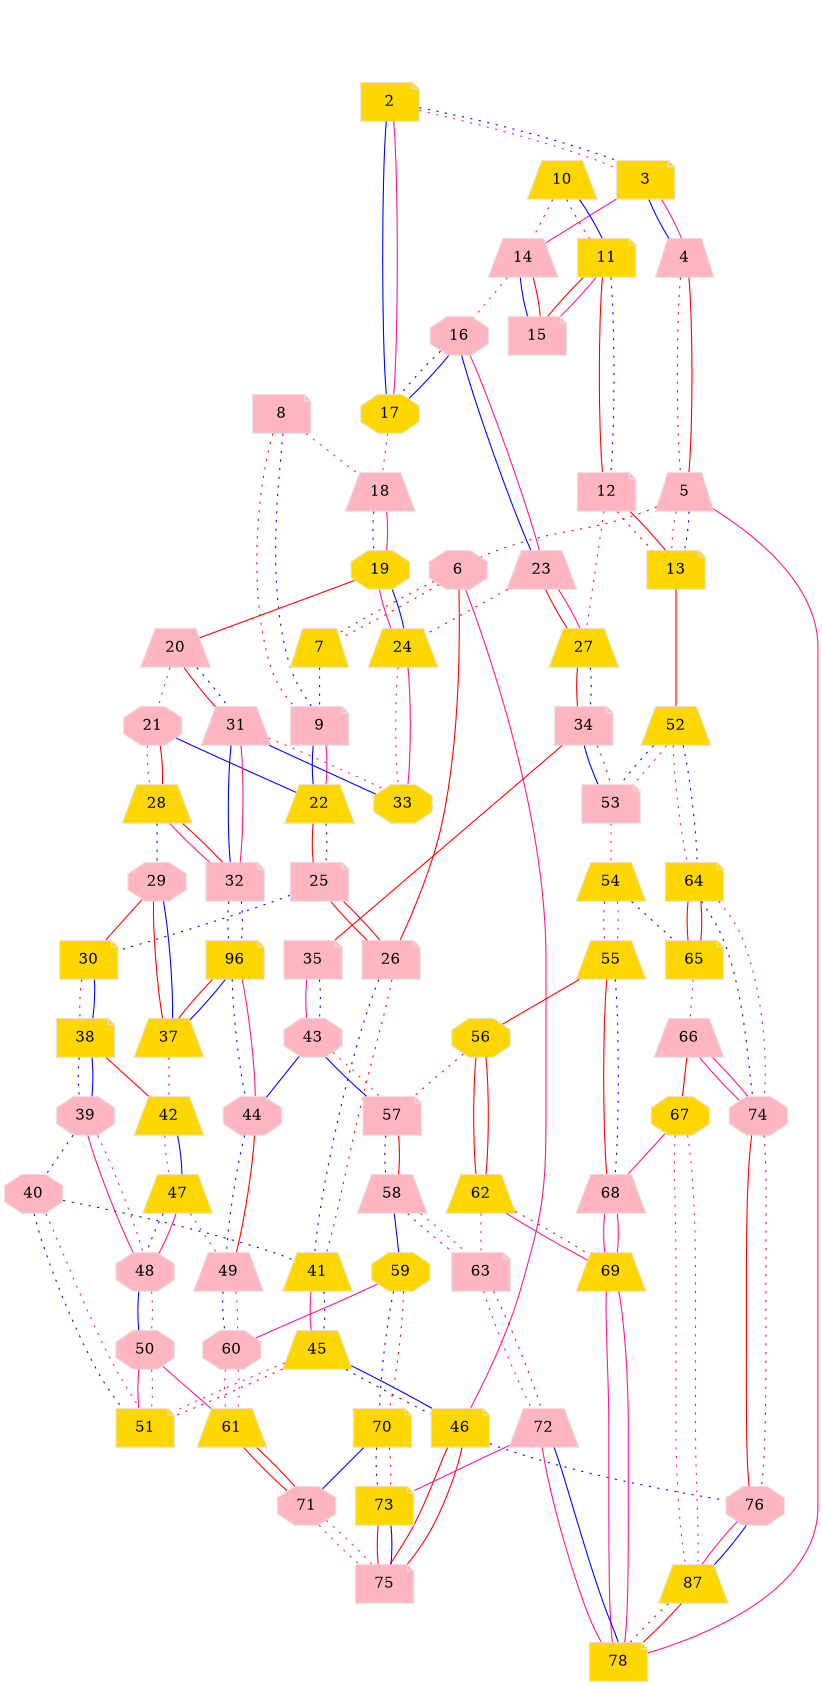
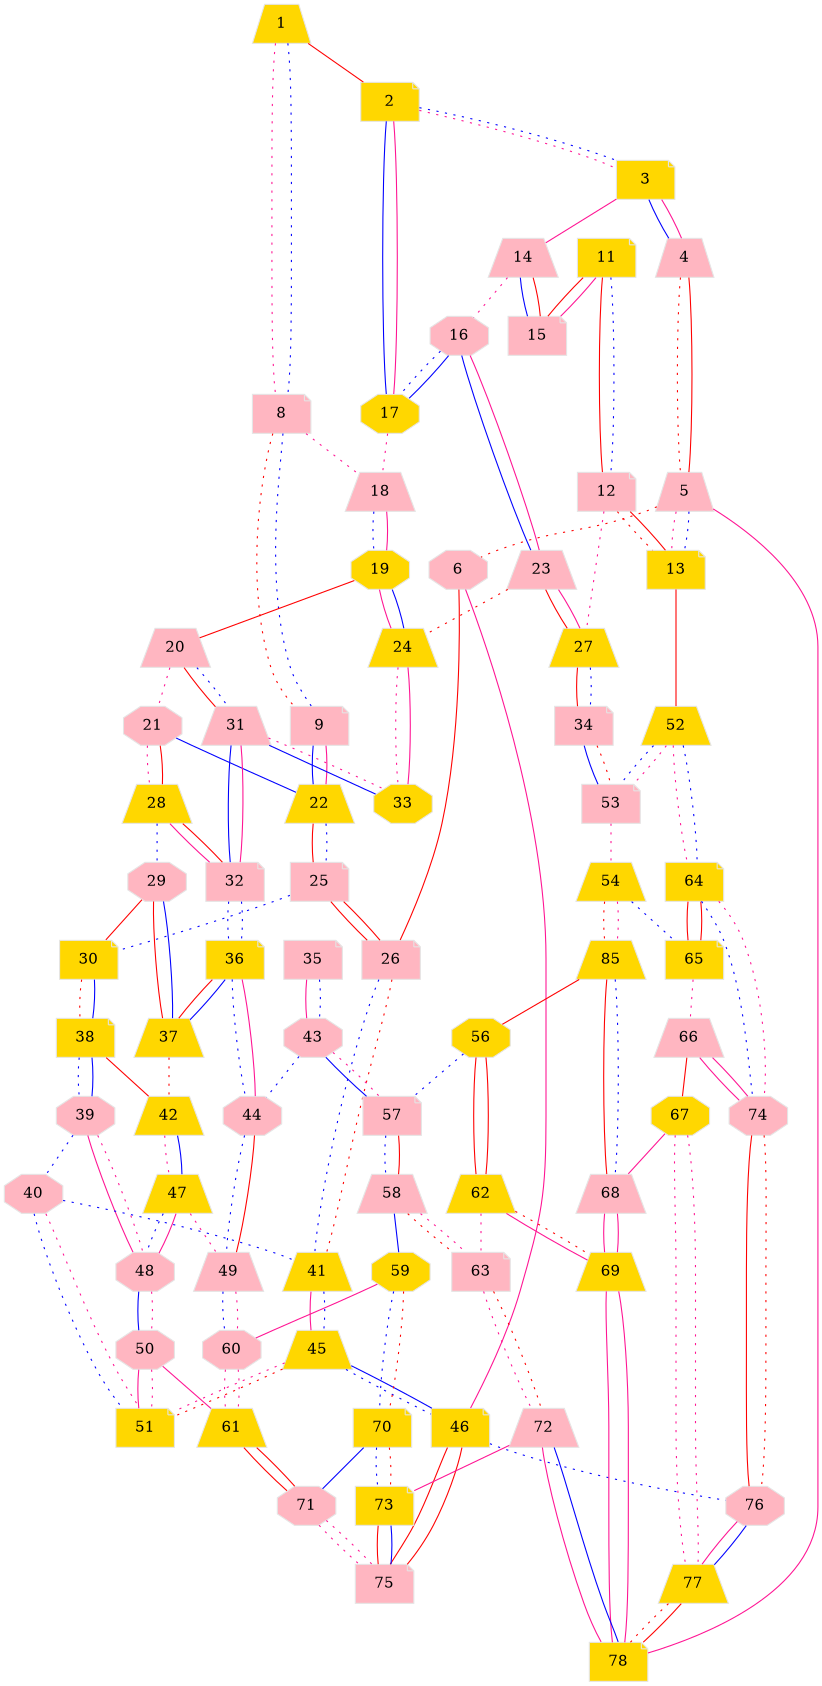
node "1": added
node "10": removed
node "7": removed
edge "34" -- "35": removed
node "96": label "96" -> "36"
node "55": label "55" -> "85"
edge "56" -- "57": color red -> blue
edge "43" -- "44": style solid -> dotted
node "87": label "87" -> "77"
